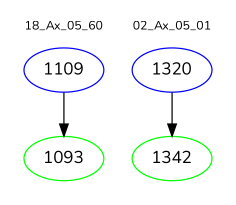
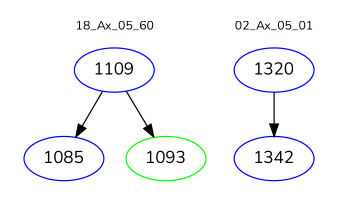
node "1085": added
node "1342": color green -> blue
